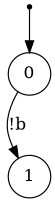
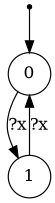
edge "0" -> "1": label "!b" -> "?x"
edge "1" -> "0": added, label "?x"
